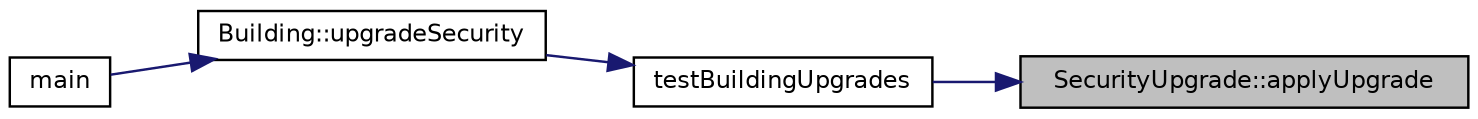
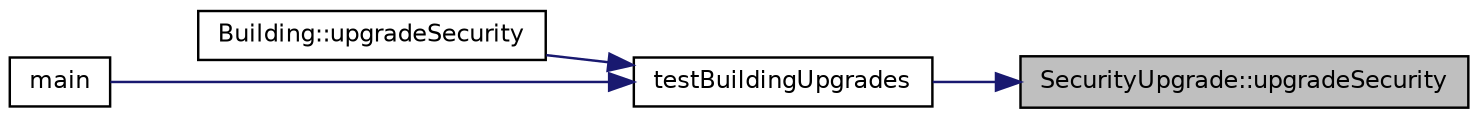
edge "main" -> "Building::upgradeSecurity": now "main" -> "testBuildingUpgrades"
node "SecurityUpgrade::applyUpgrade": label "SecurityUpgrade::applyUpgrade" -> "SecurityUpgrade::upgradeSecurity"
